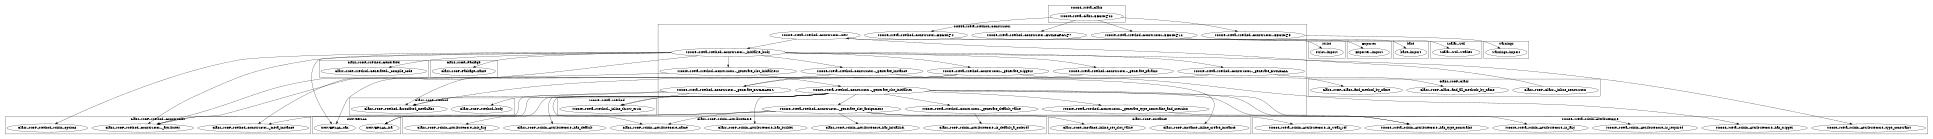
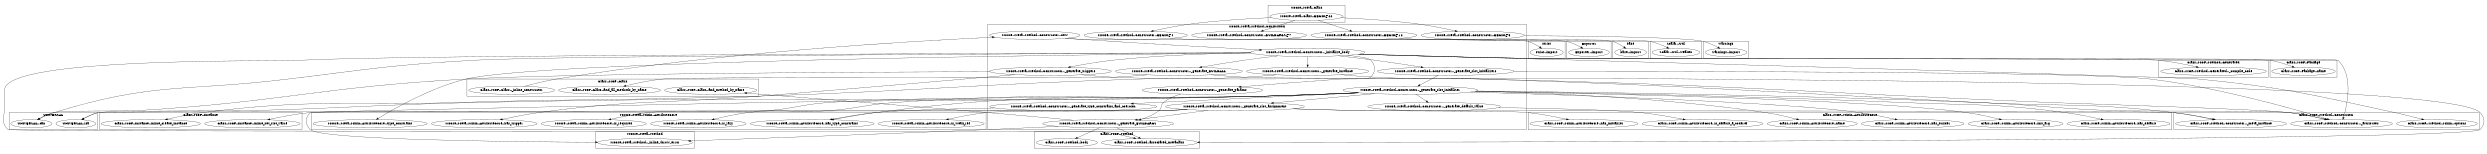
edge "Moose::Meta::Method::Constructor::_generate_slot_assignment" -> "Class::MOP::Mixin::AttributeCore::name": now "Moose::Meta::Method::Constructor::_generate_slot_assignment" -> "Moose::Meta::Method::Constructor::_generate_BUILDARGS"
